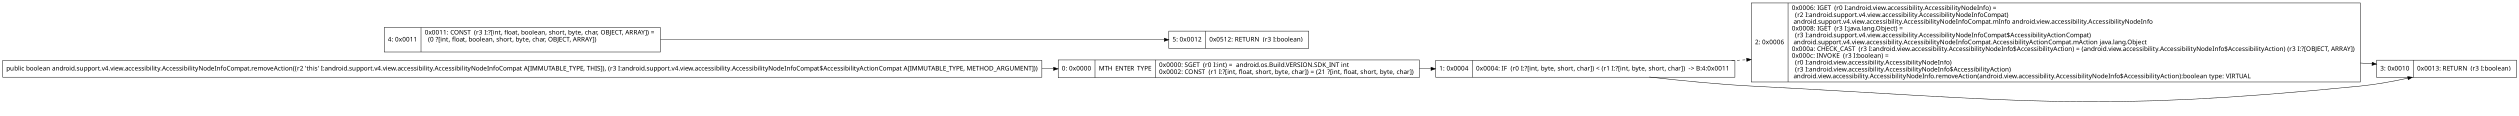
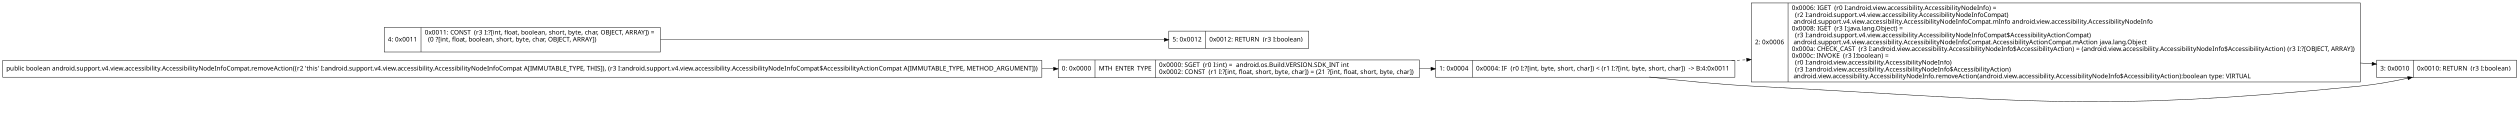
node "5: 0x0012": text "0x0512: RETURN  (r3 I:boolean)" -> "0x0012: RETURN  (r3 I:boolean)"
node "3: 0x0010": text "0x0013: RETURN  (r3 I:boolean)" -> "0x0010: RETURN  (r3 I:boolean)"
